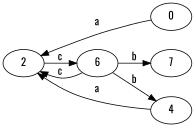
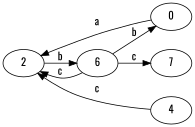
edge "2" -> "6": label "c" -> "b"
edge "6" -> "7": label "b" -> "c"
edge "6" -> "4": now "6" -> "0"
edge "4" -> "2": label "a" -> "c"
